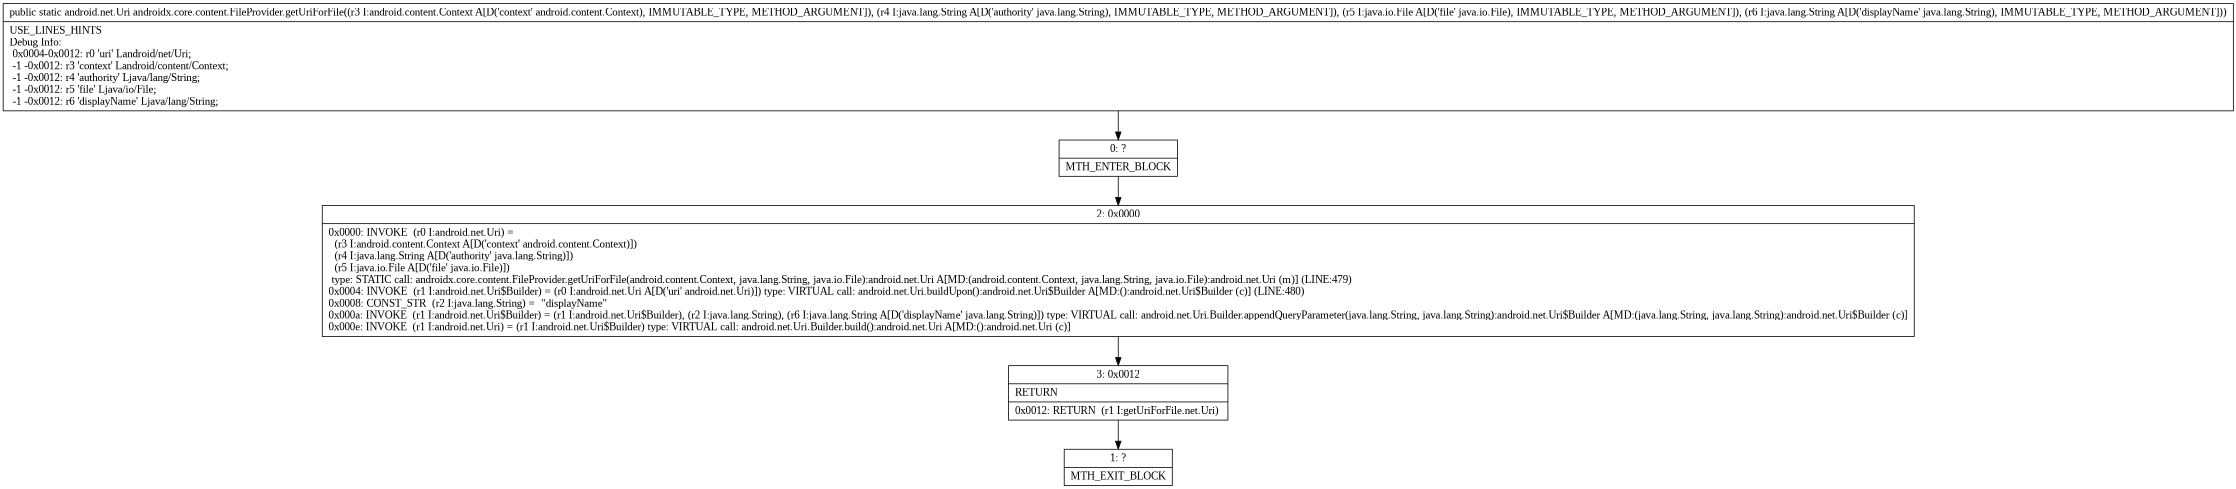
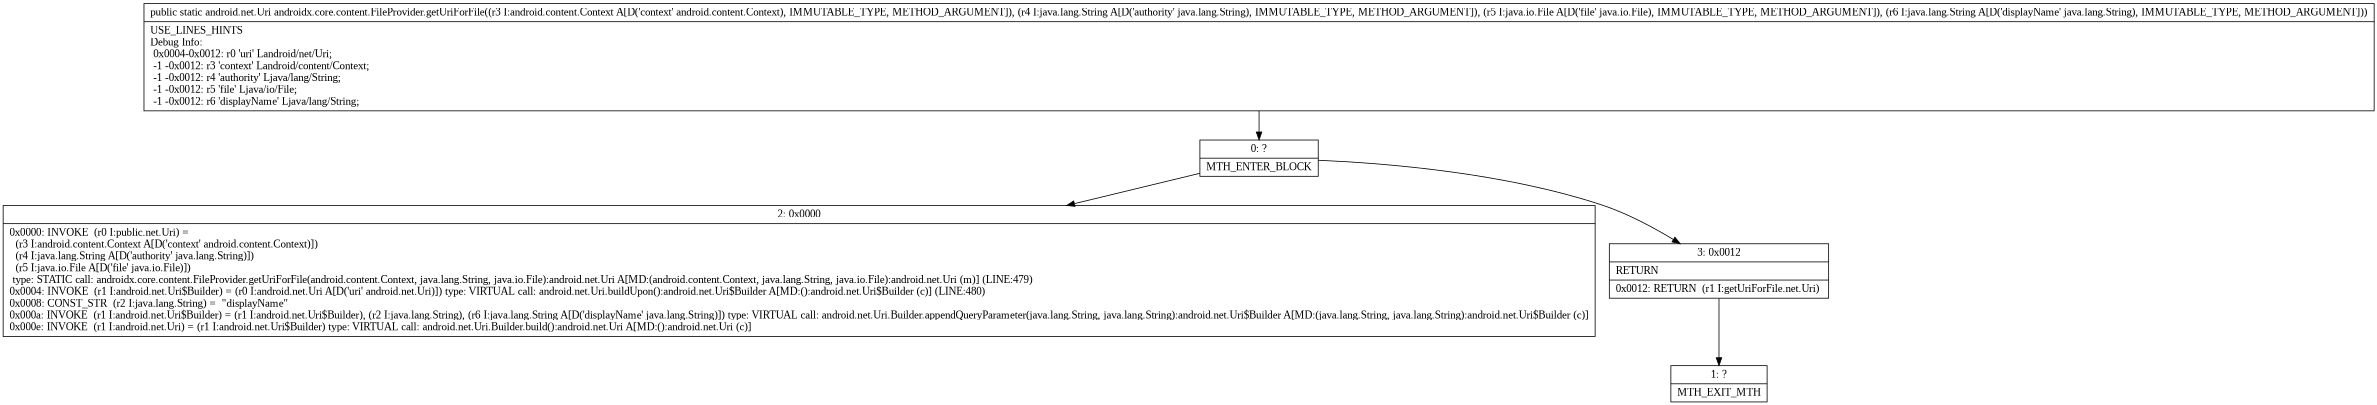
node "2: 0x0000": text "0x0000: INVOKE  (r0 I:android.net.Uri) =" -> "0x0000: INVOKE  (r0 I:public.net.Uri) ="
edge "2: 0x0000" -> "3: 0x0012": now "0: ?" -> "3: 0x0012"
node "1: ?": text "MTH_EXIT_BLOCK" -> "MTH_EXIT_MTH"
